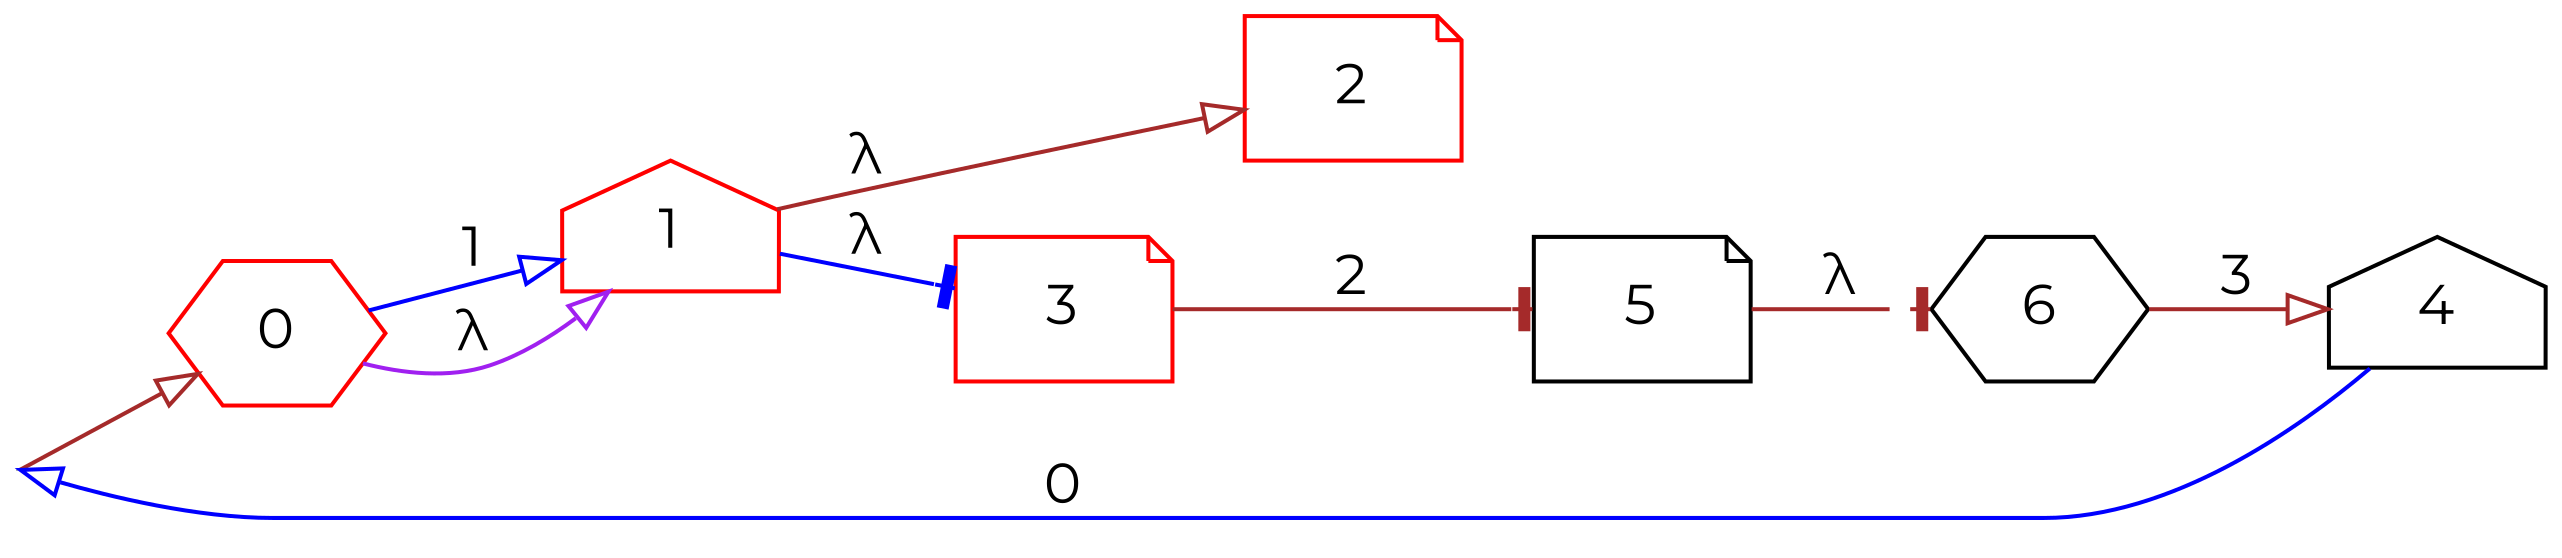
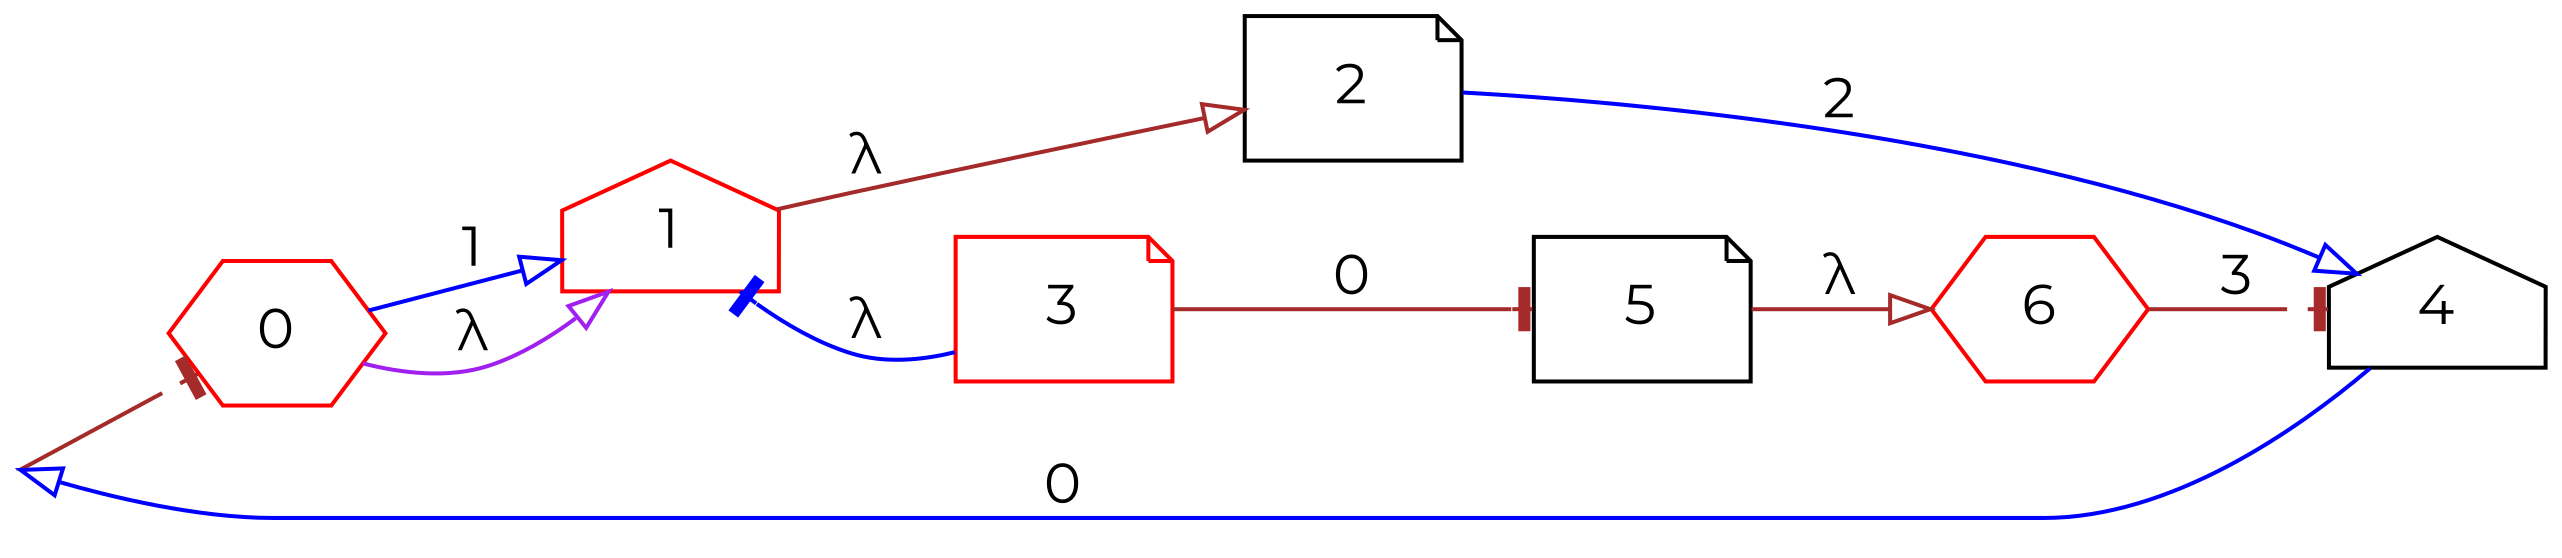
node "2": color red -> black
edge "2" -> "4": added, label "2"
edge "1" -> "3": reversed
edge "3" -> "5": label "2" -> "0"
edge "5" -> "6": arrowhead tee -> onormal
node "6": color black -> red
edge "6" -> "4": arrowhead onormal -> tee
edge "x" -> "0": arrowhead onormal -> tee
